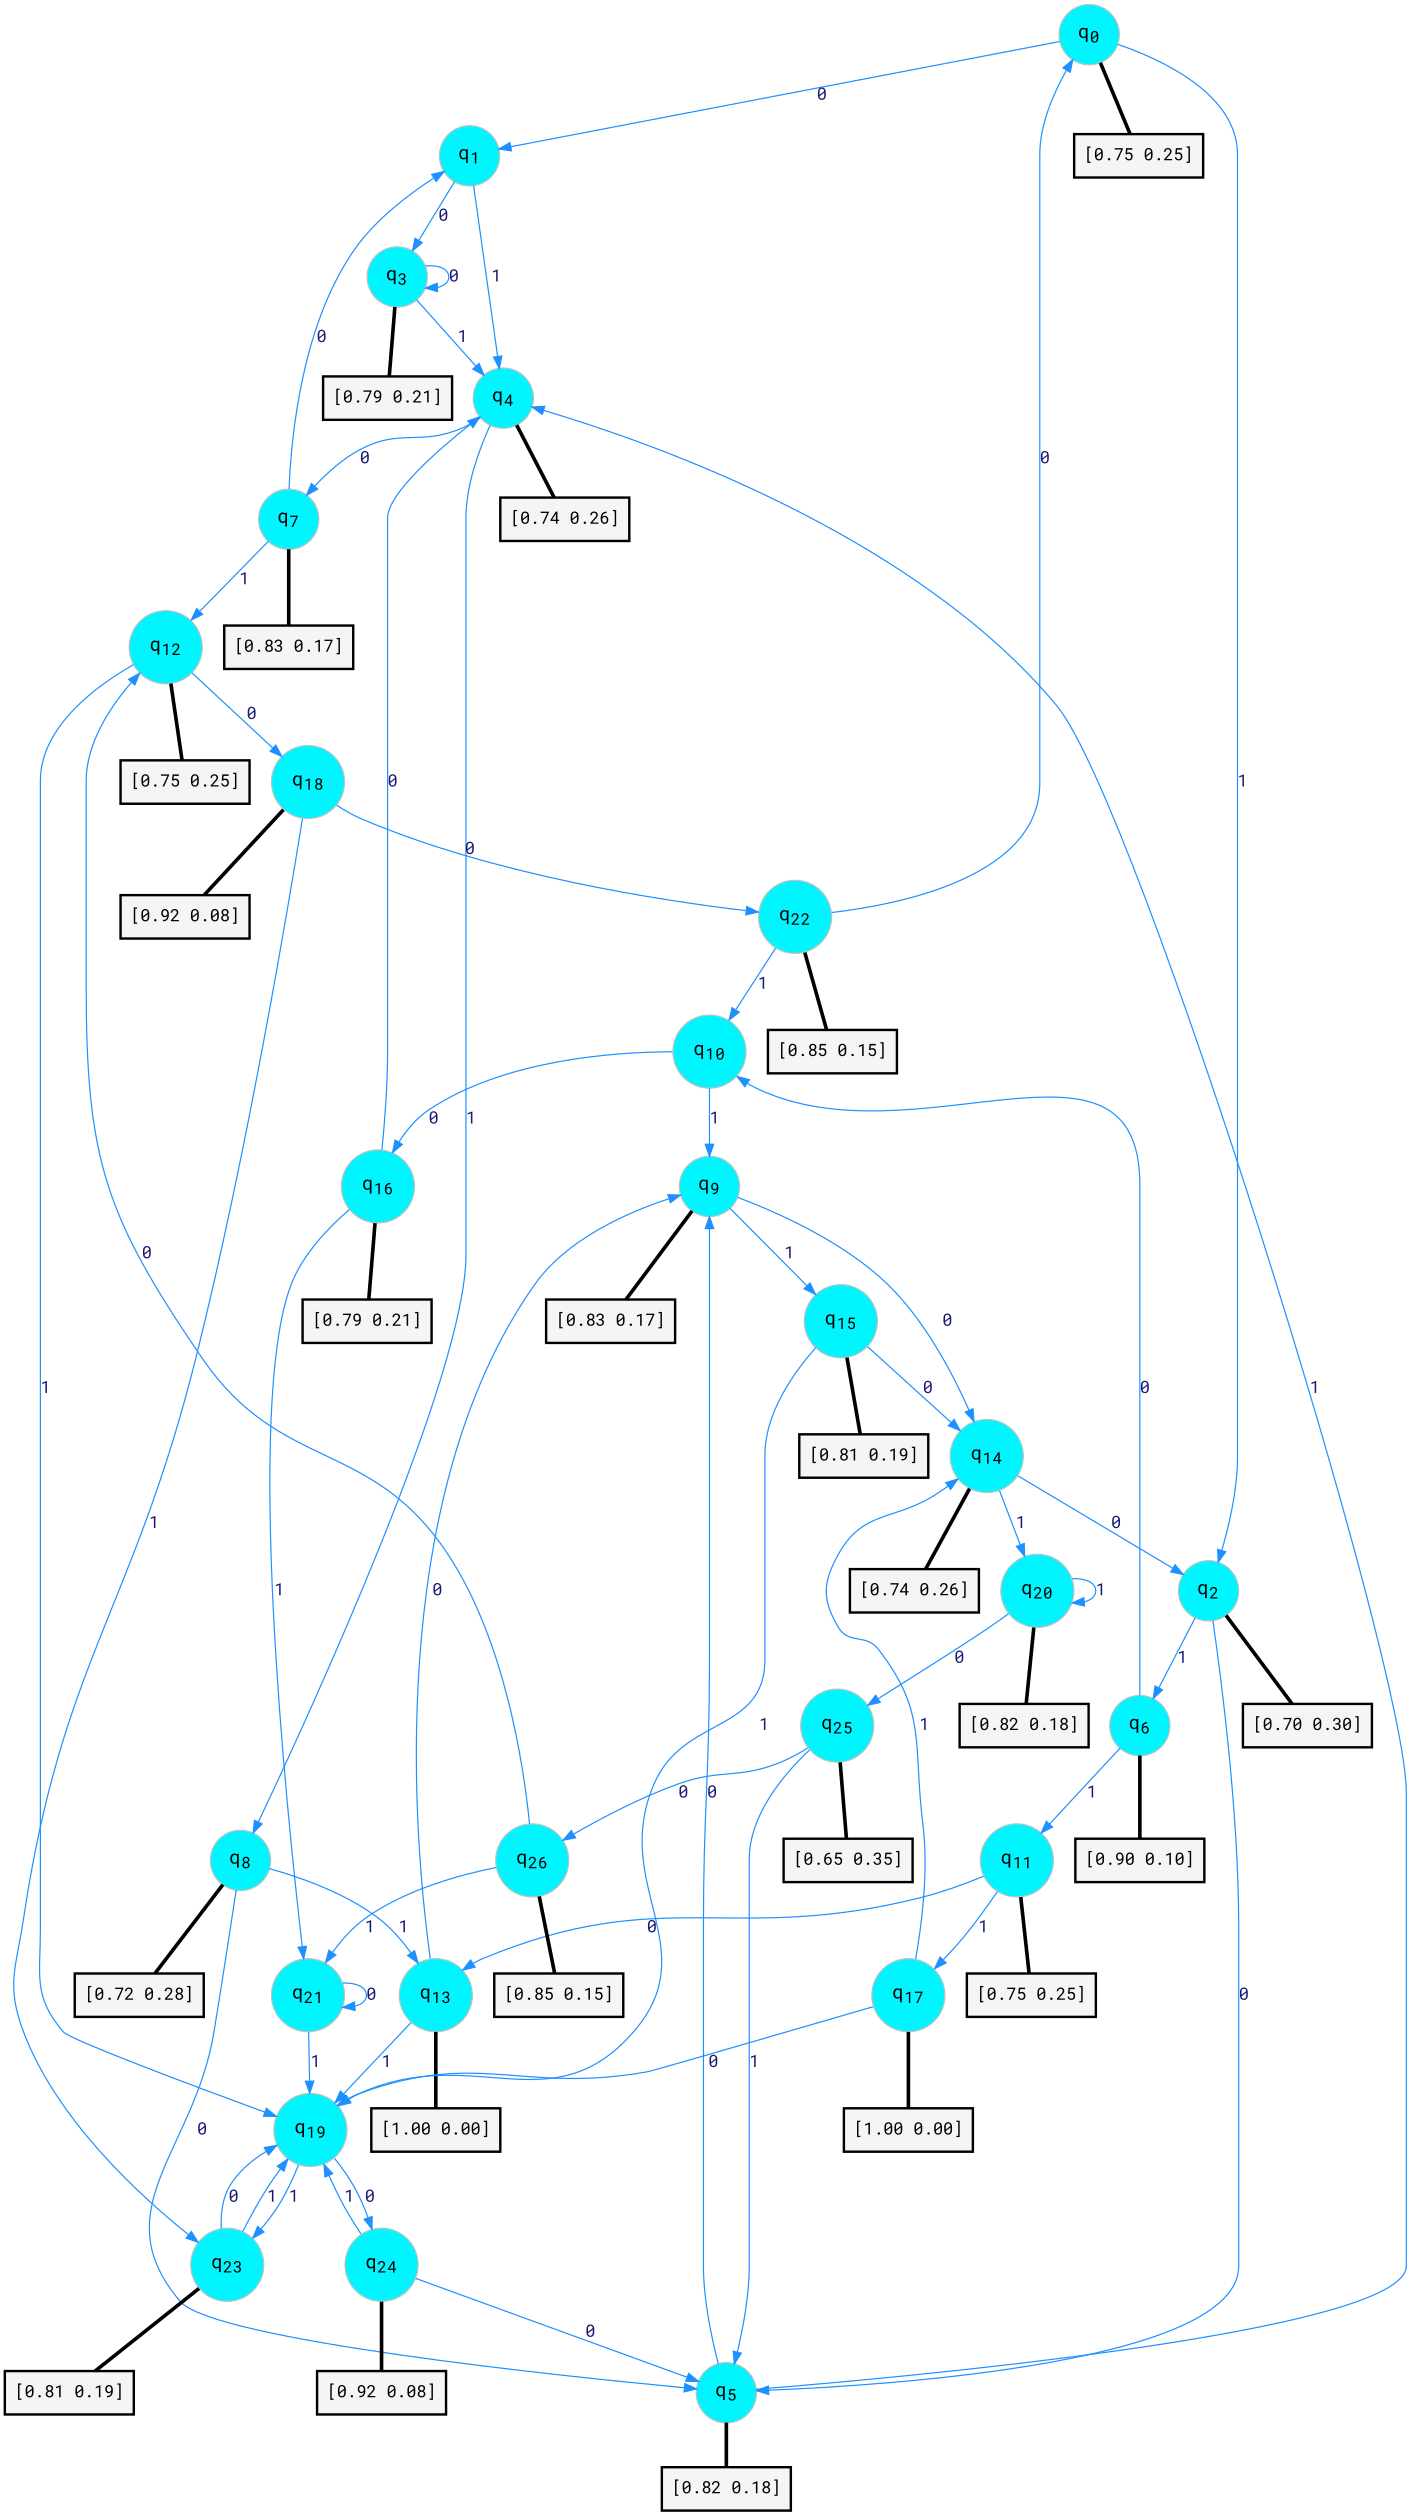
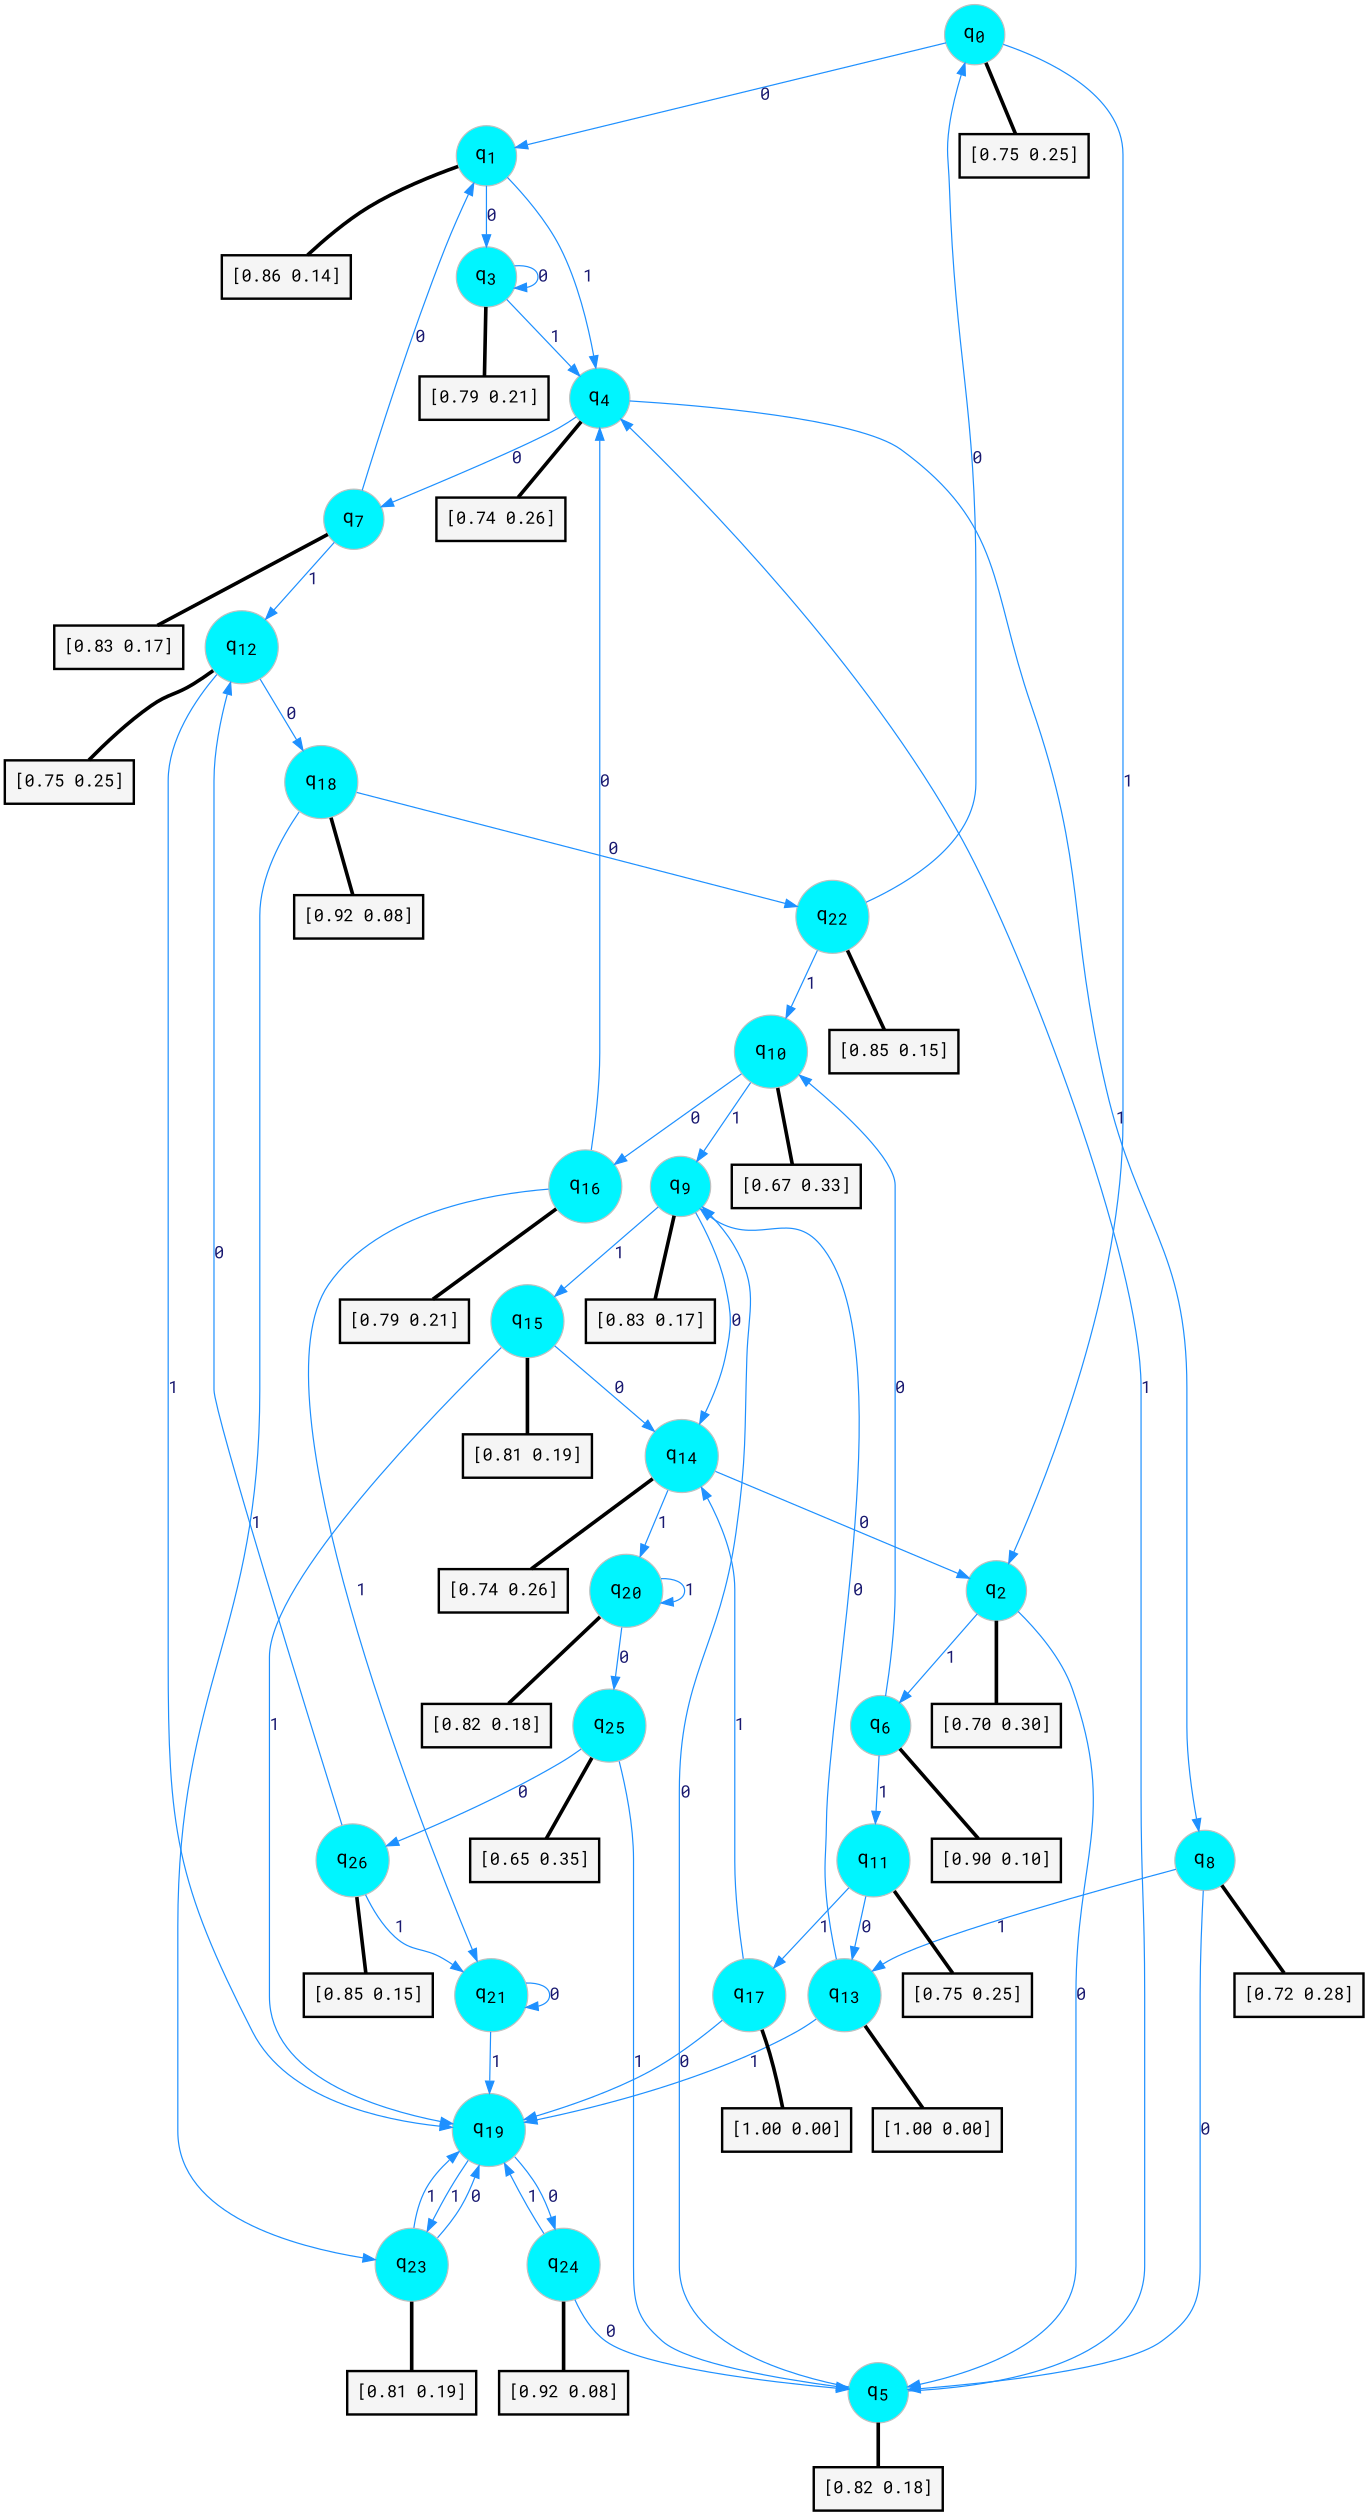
node "[0.86 0.14]": added
node "[0.67 0.33]": added
